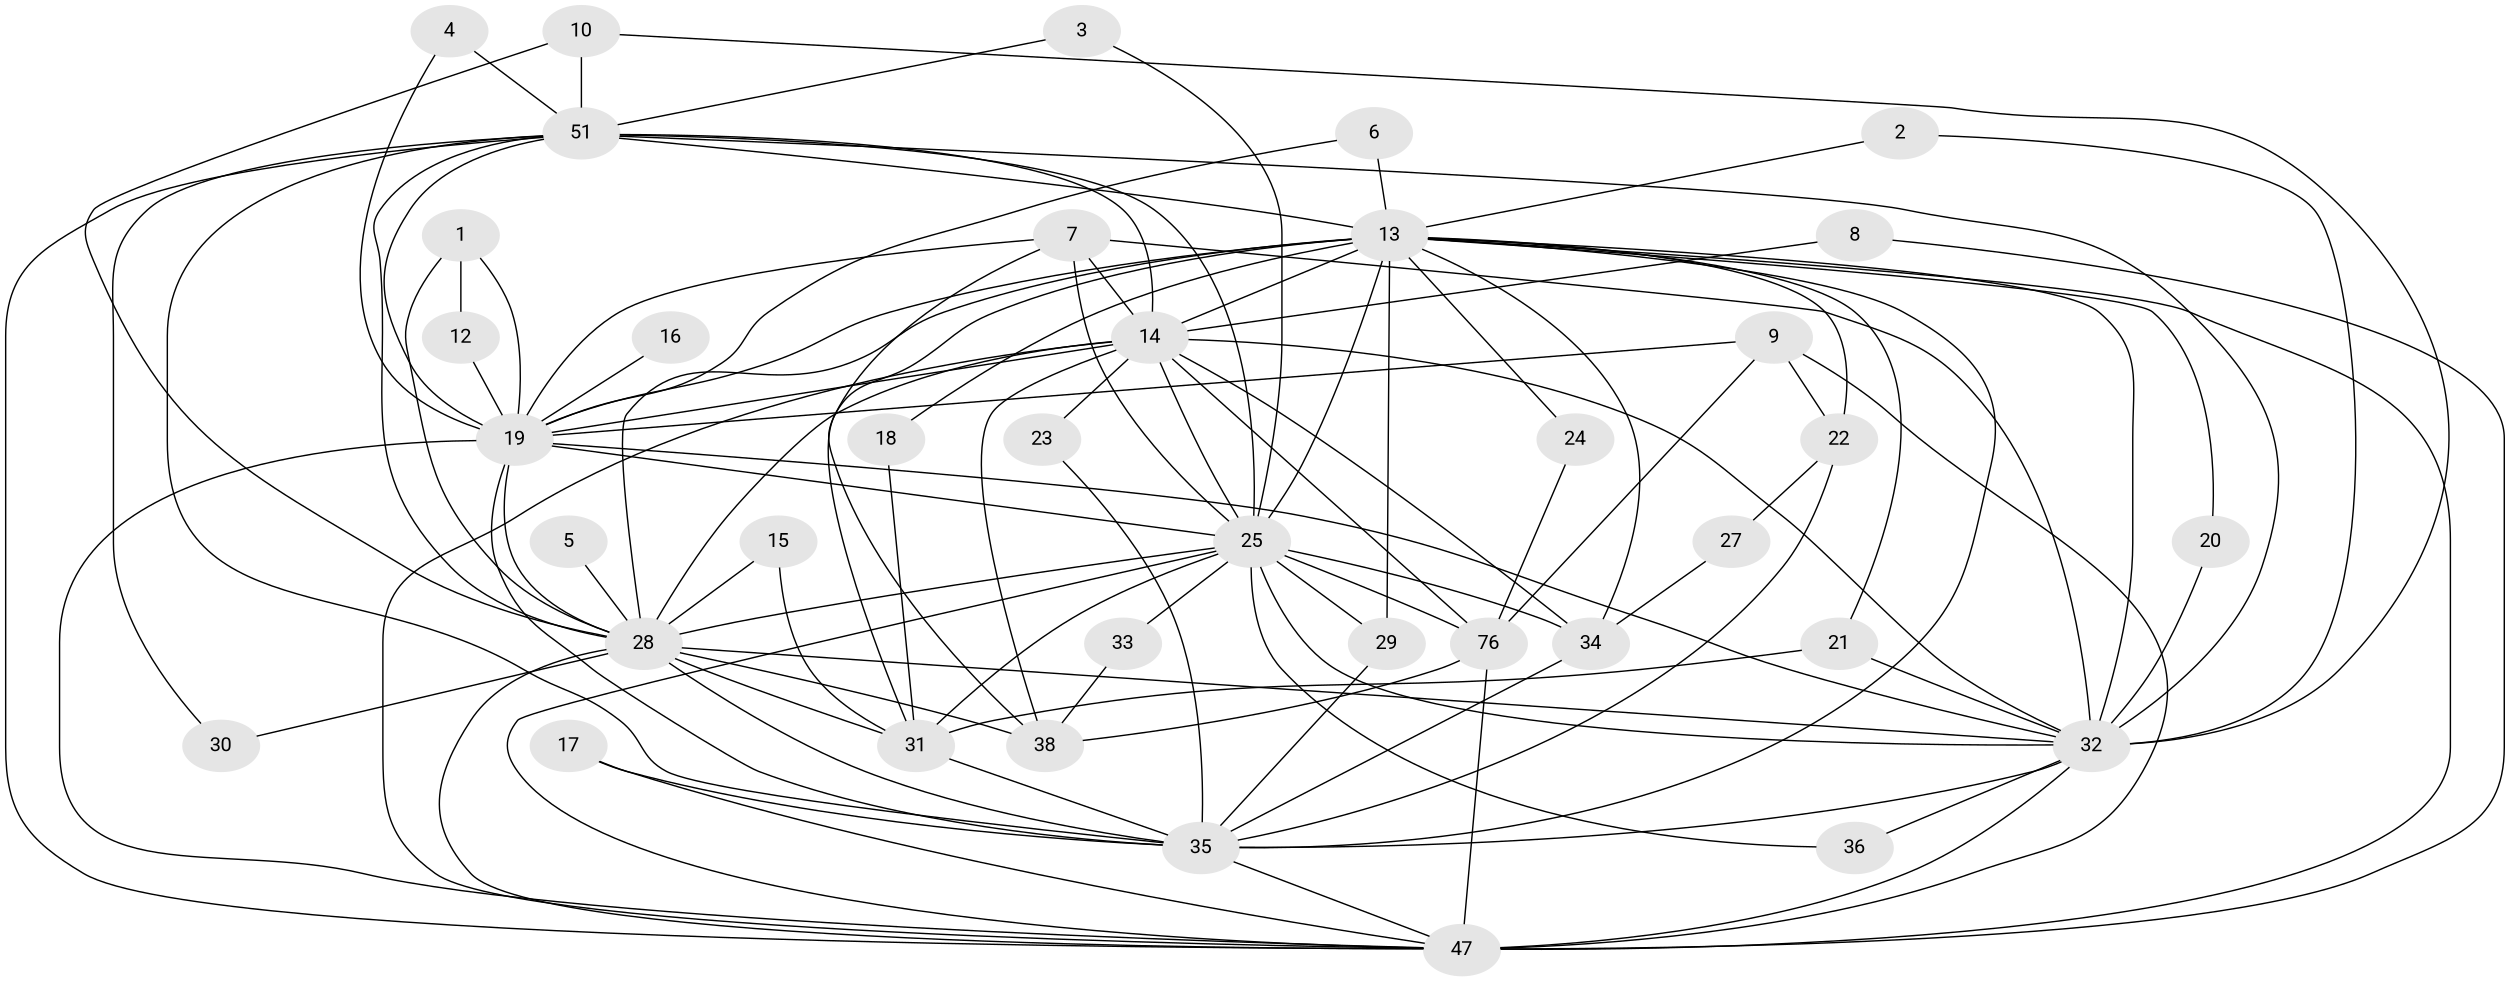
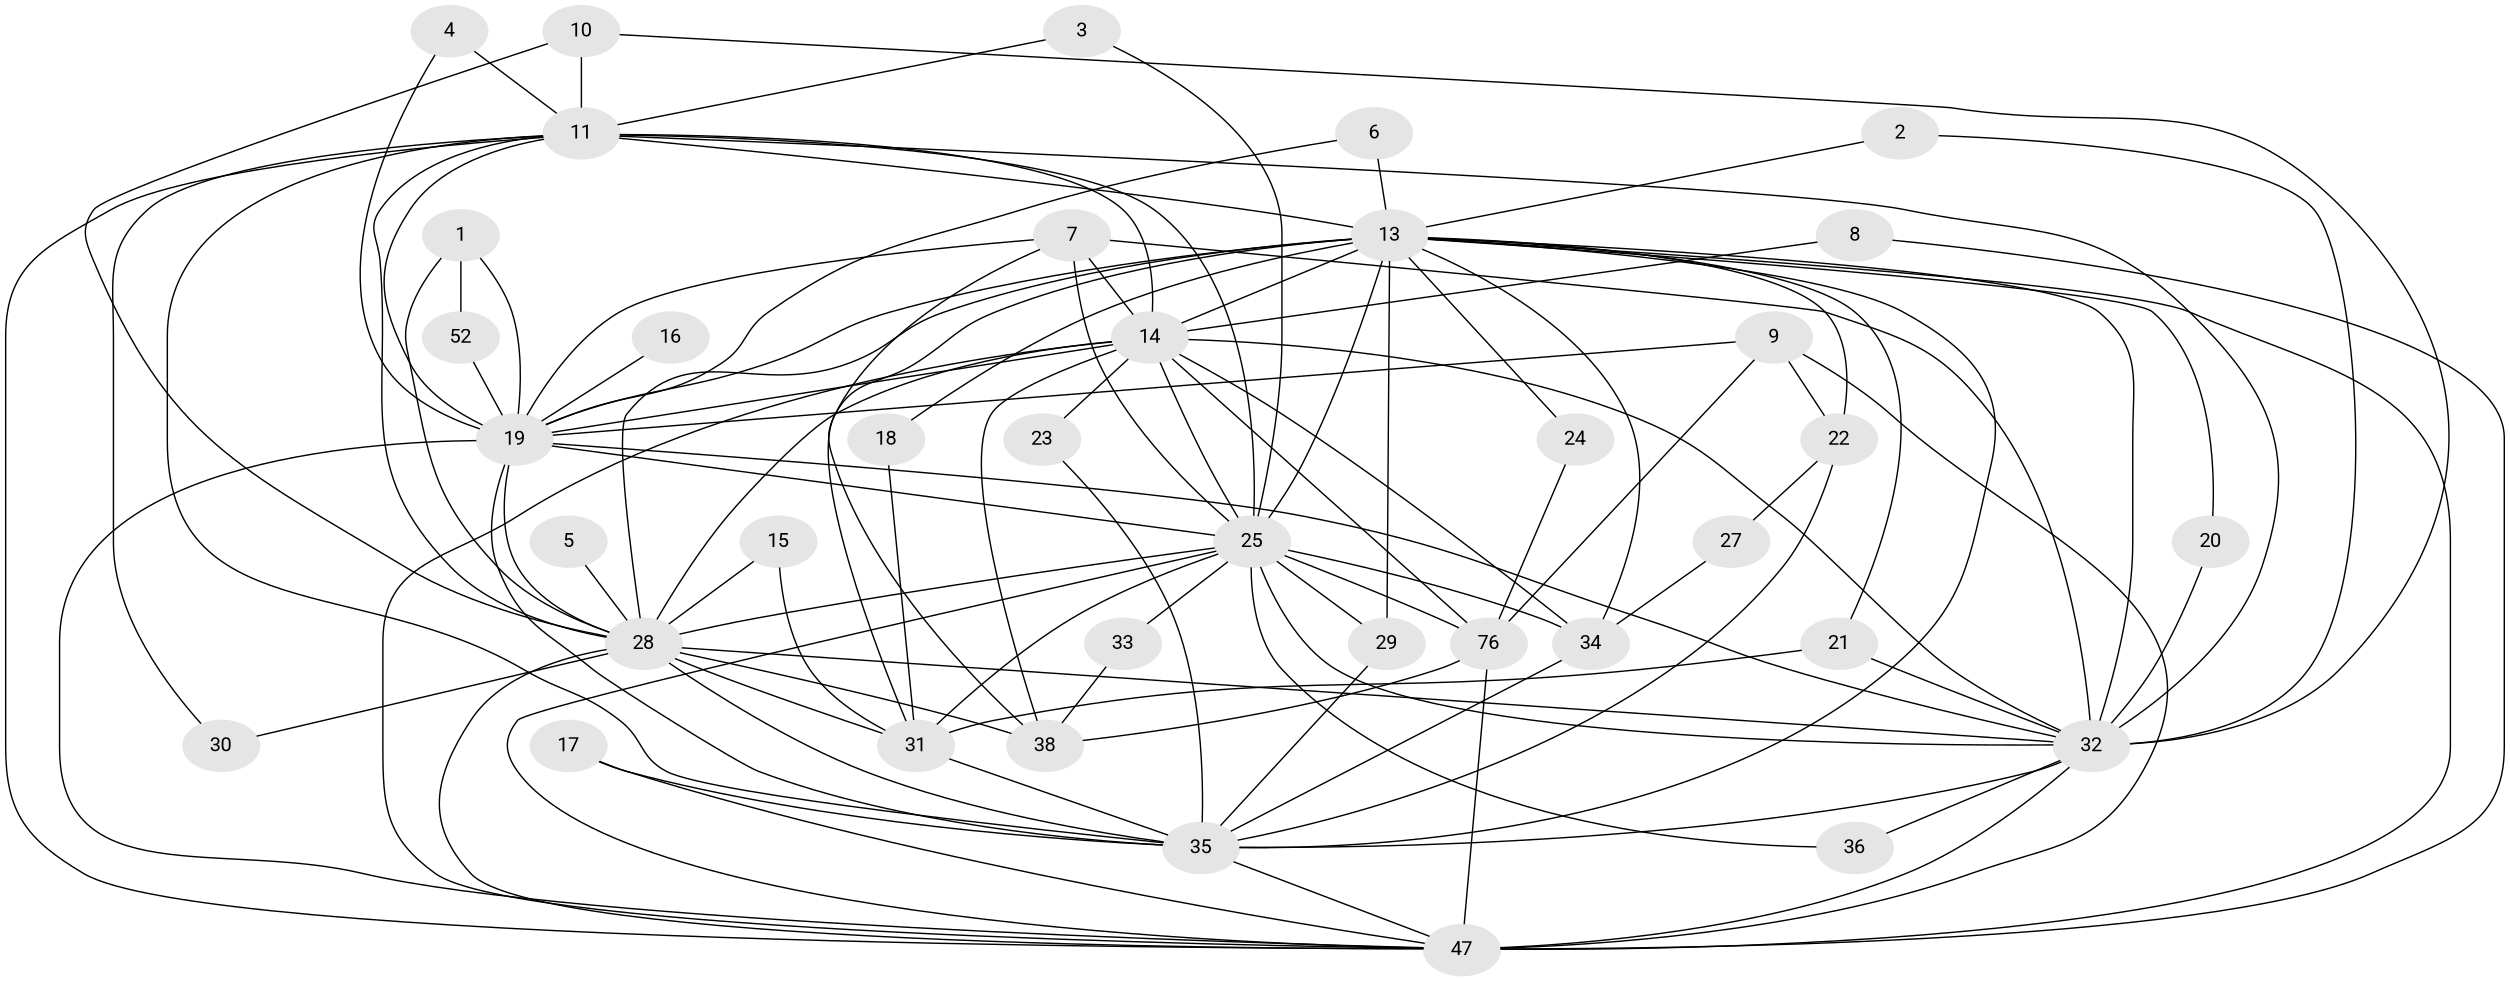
node "51": label "51" -> "11"
node "12": label "12" -> "52"
